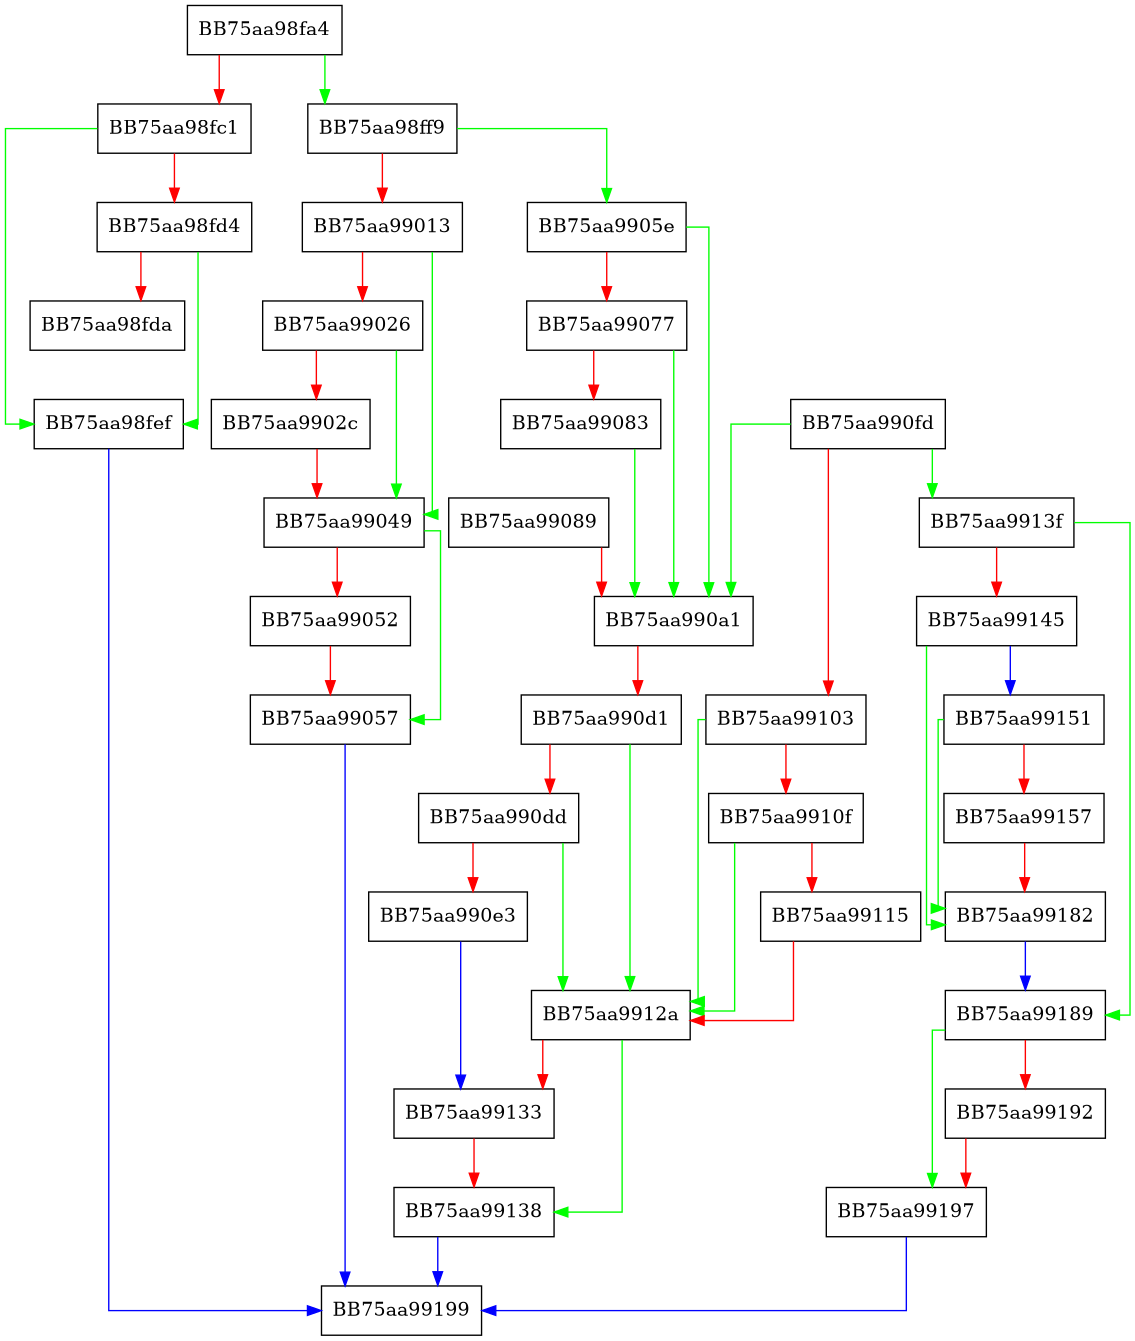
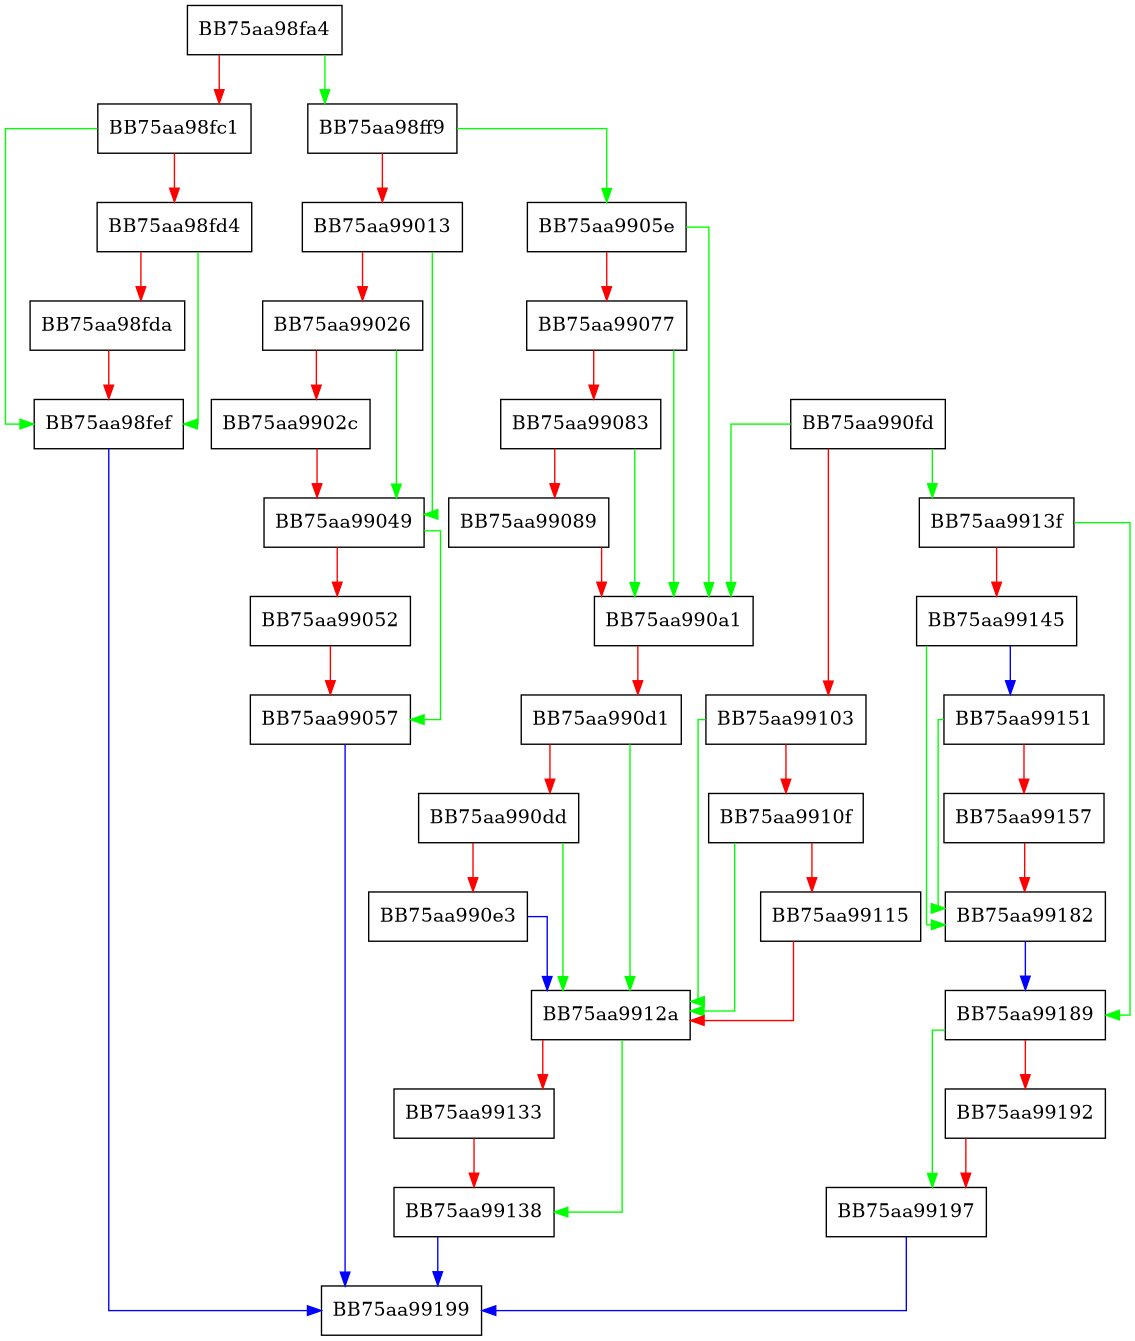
edge "BB75aa98fda" -> "BB75aa98fef": added
edge "BB75aa99083" -> "BB75aa99089": added
edge "BB75aa990e3" -> "BB75aa99133": now "BB75aa990e3" -> "BB75aa9912a"
